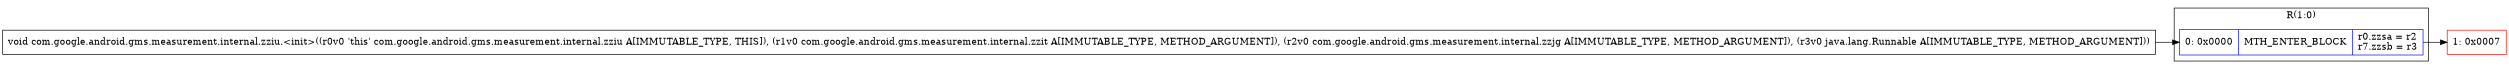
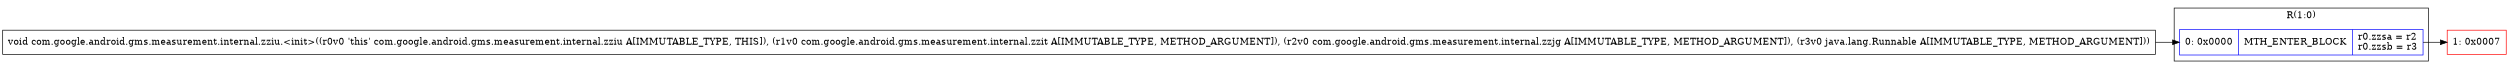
node "0: 0x0000": text "r7.zzsb = r3" -> "r0.zzsb = r3"
